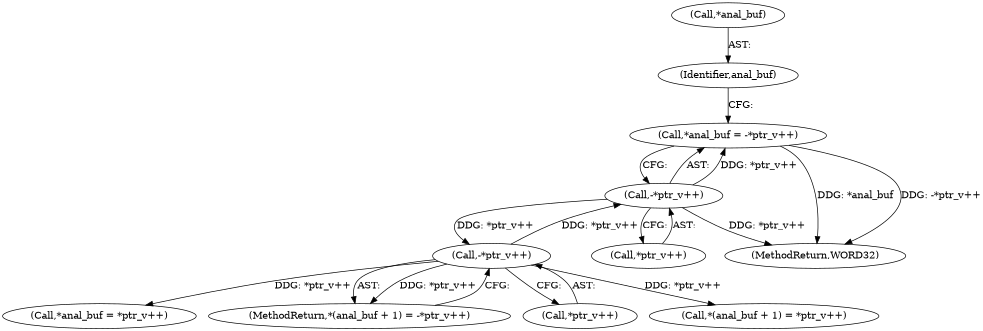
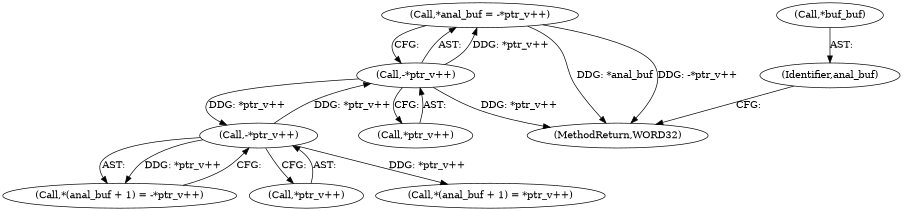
node "(Call,*anal_buf)": label "(Call,*anal_buf)" -> "(Call,*buf_buf)"
edge "(Identifier,anal_buf)" -> "(Call,*anal_buf = -*ptr_v++)": now "(Identifier,anal_buf)" -> "(MethodReturn,WORD32)"
node "(Call,*anal_buf = *ptr_v++)": removed
node "(MethodReturn,*(anal_buf + 1) = -*ptr_v++)": label "(MethodReturn,*(anal_buf + 1) = -*ptr_v++)" -> "(Call,*(anal_buf + 1) = -*ptr_v++)"
